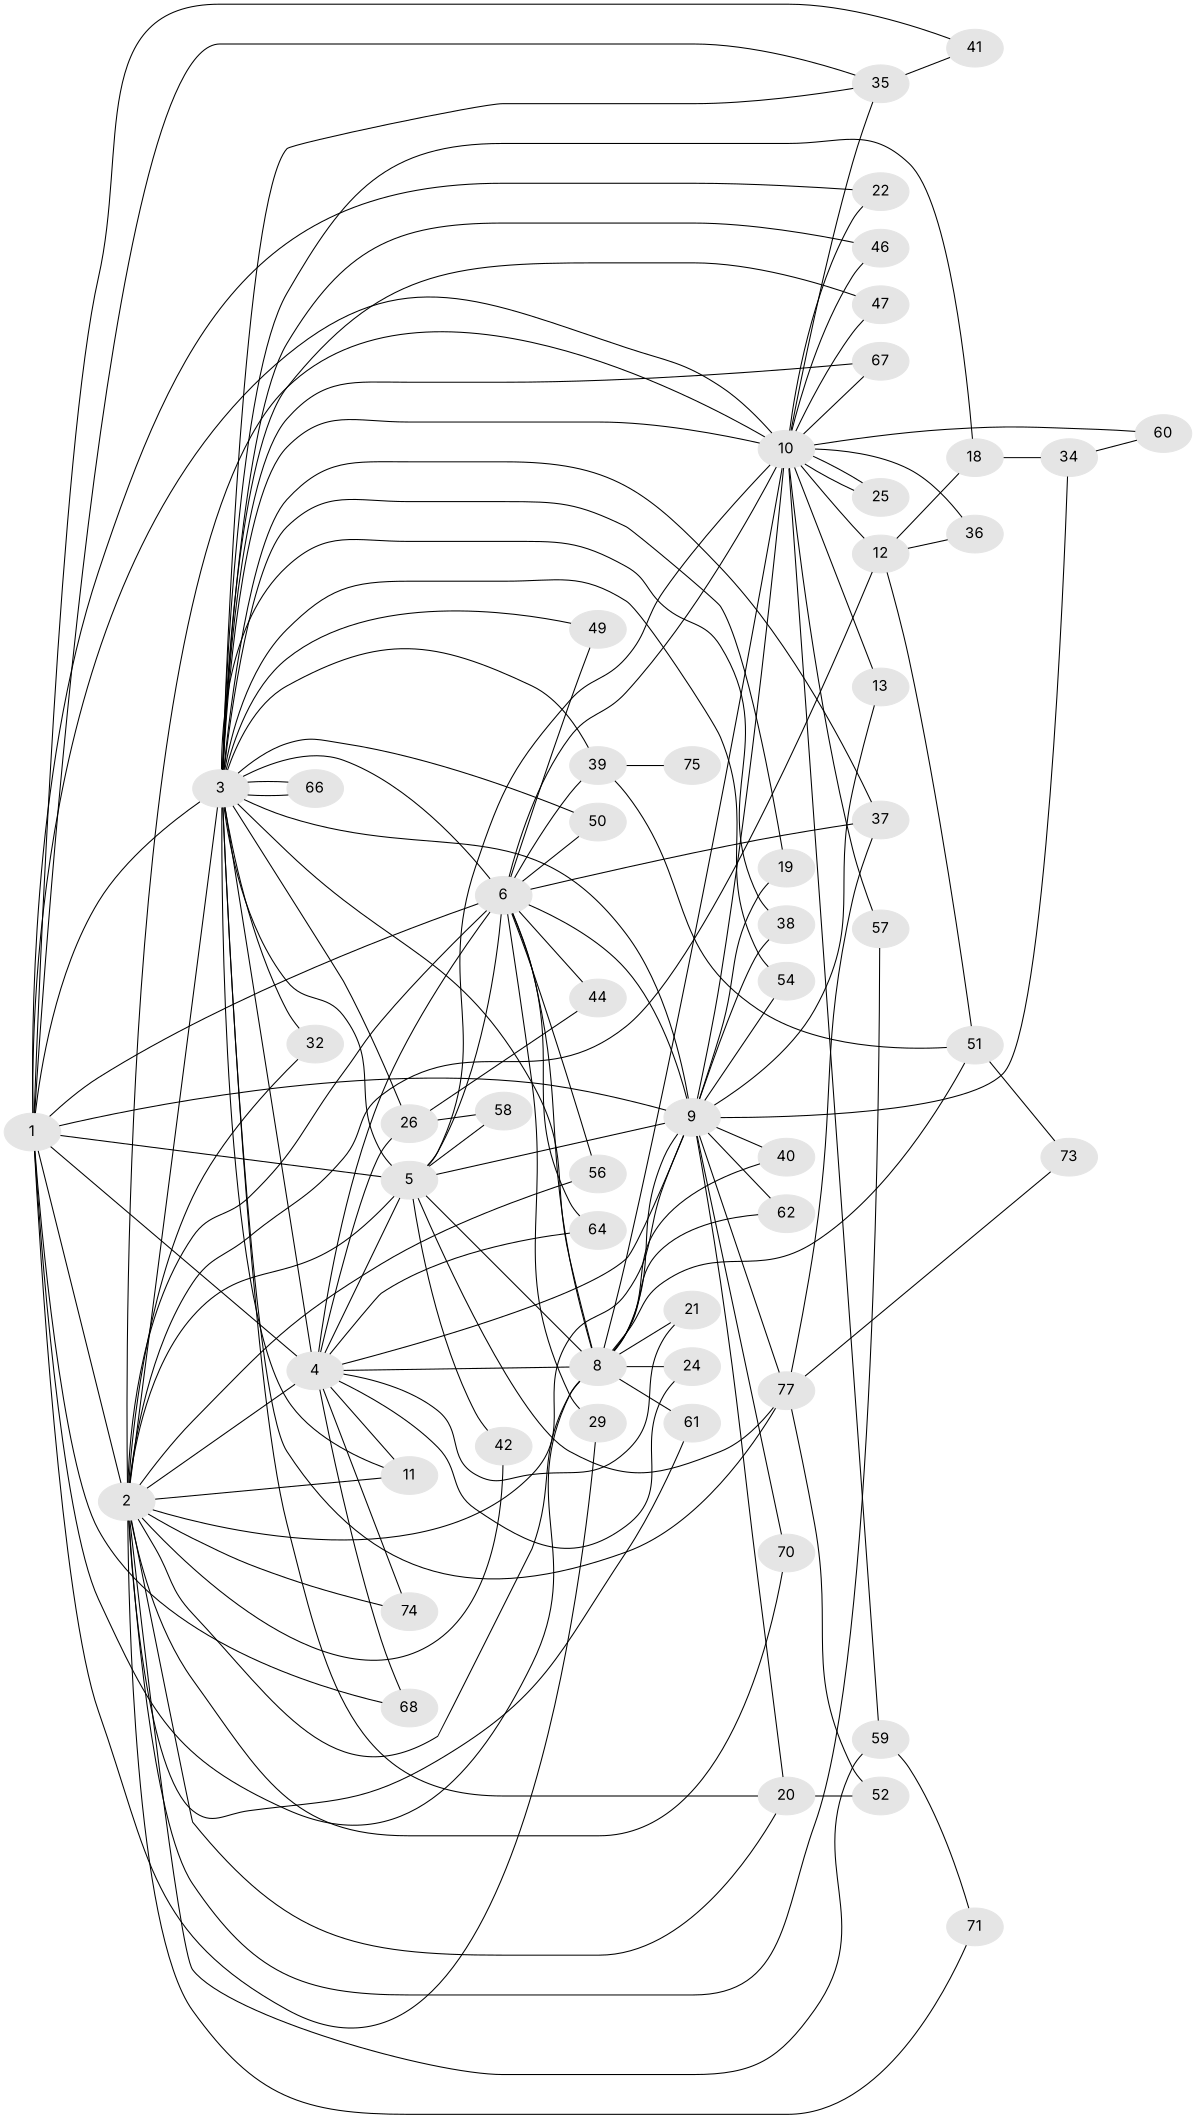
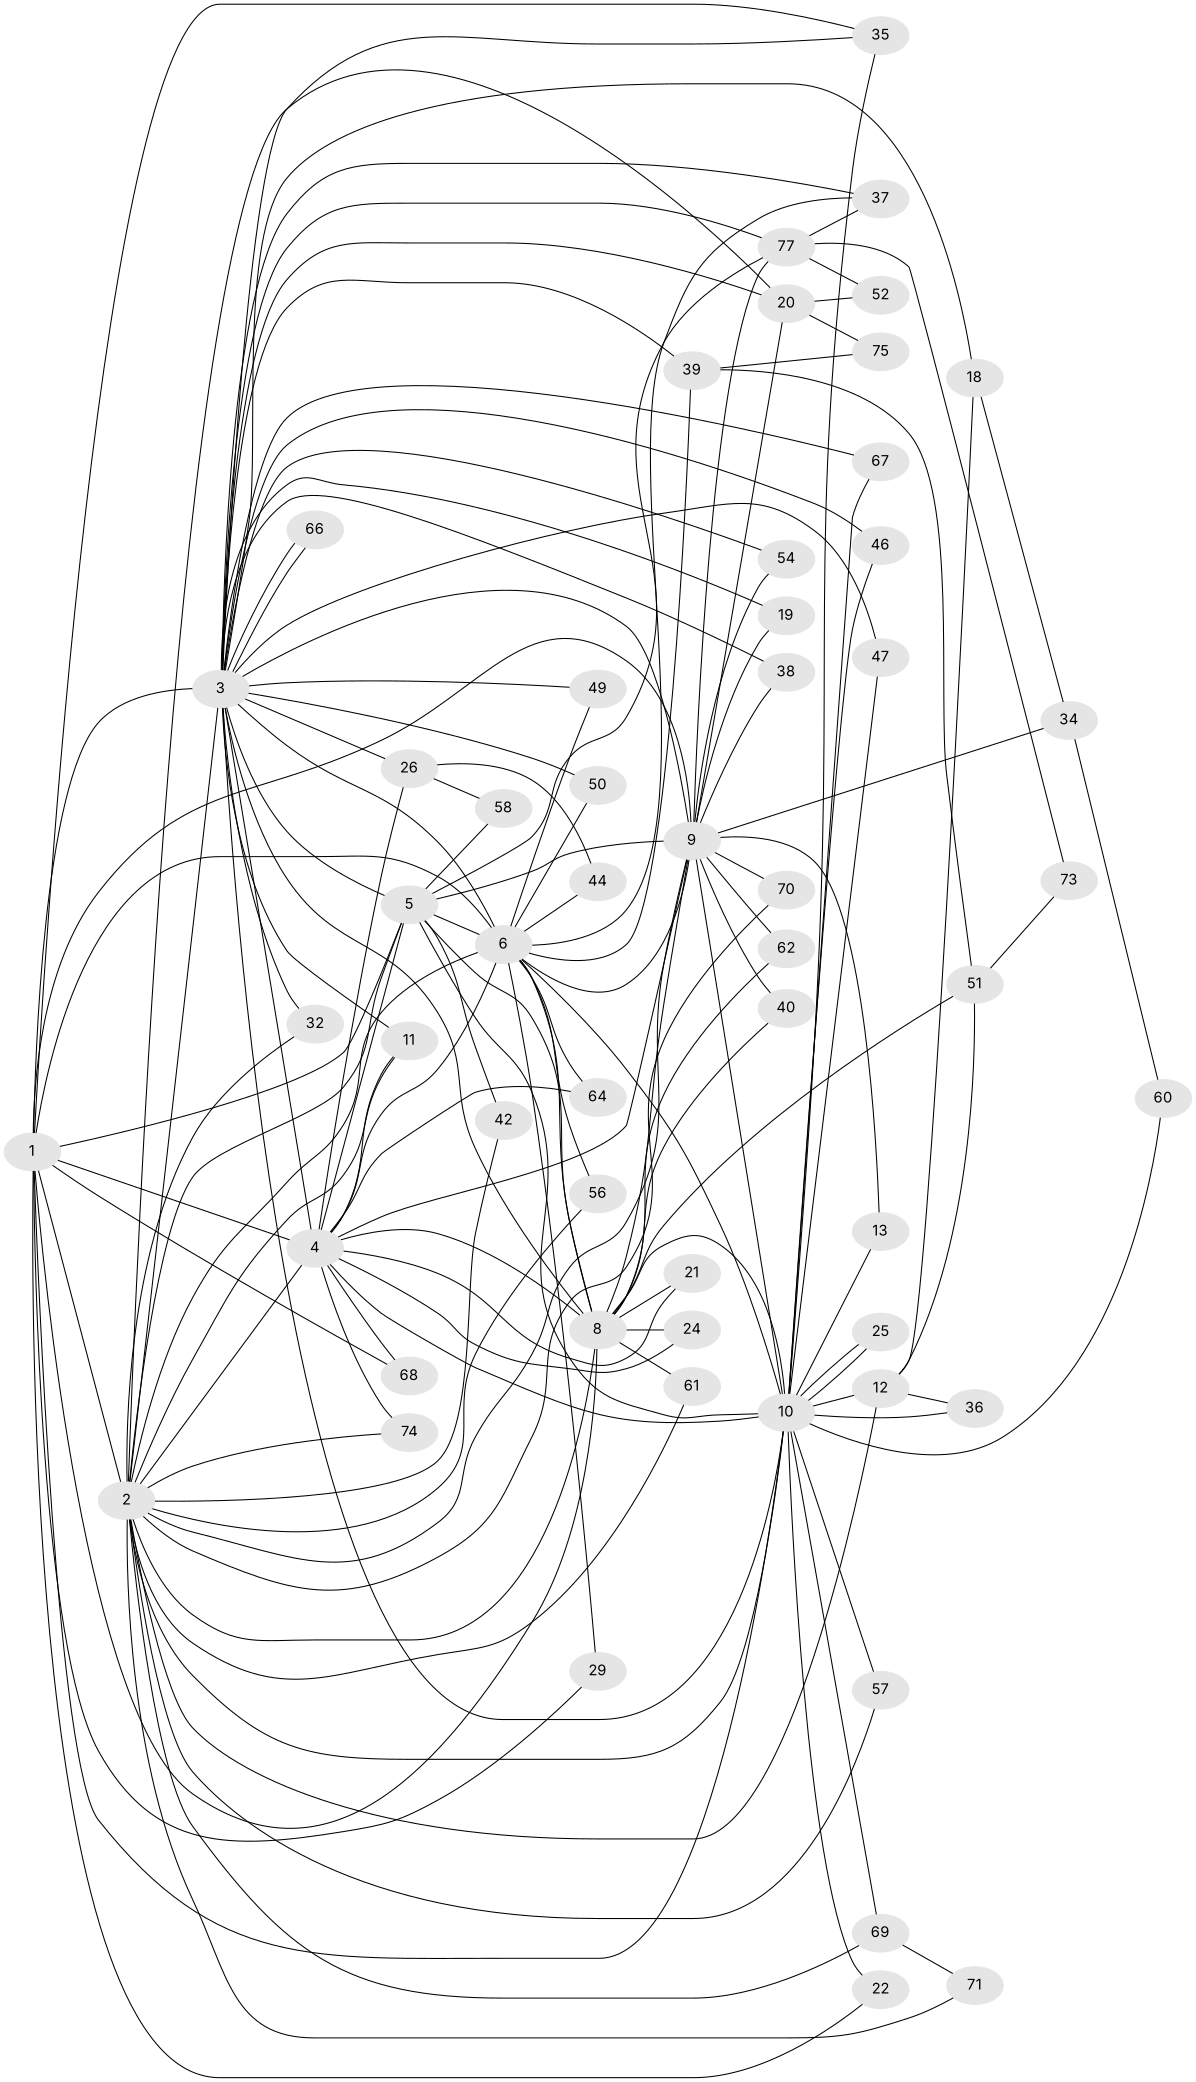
node "41": removed
edge "20" -- "75": added
edge "4" -- "10": added
node "59": label "59" -> "69"
